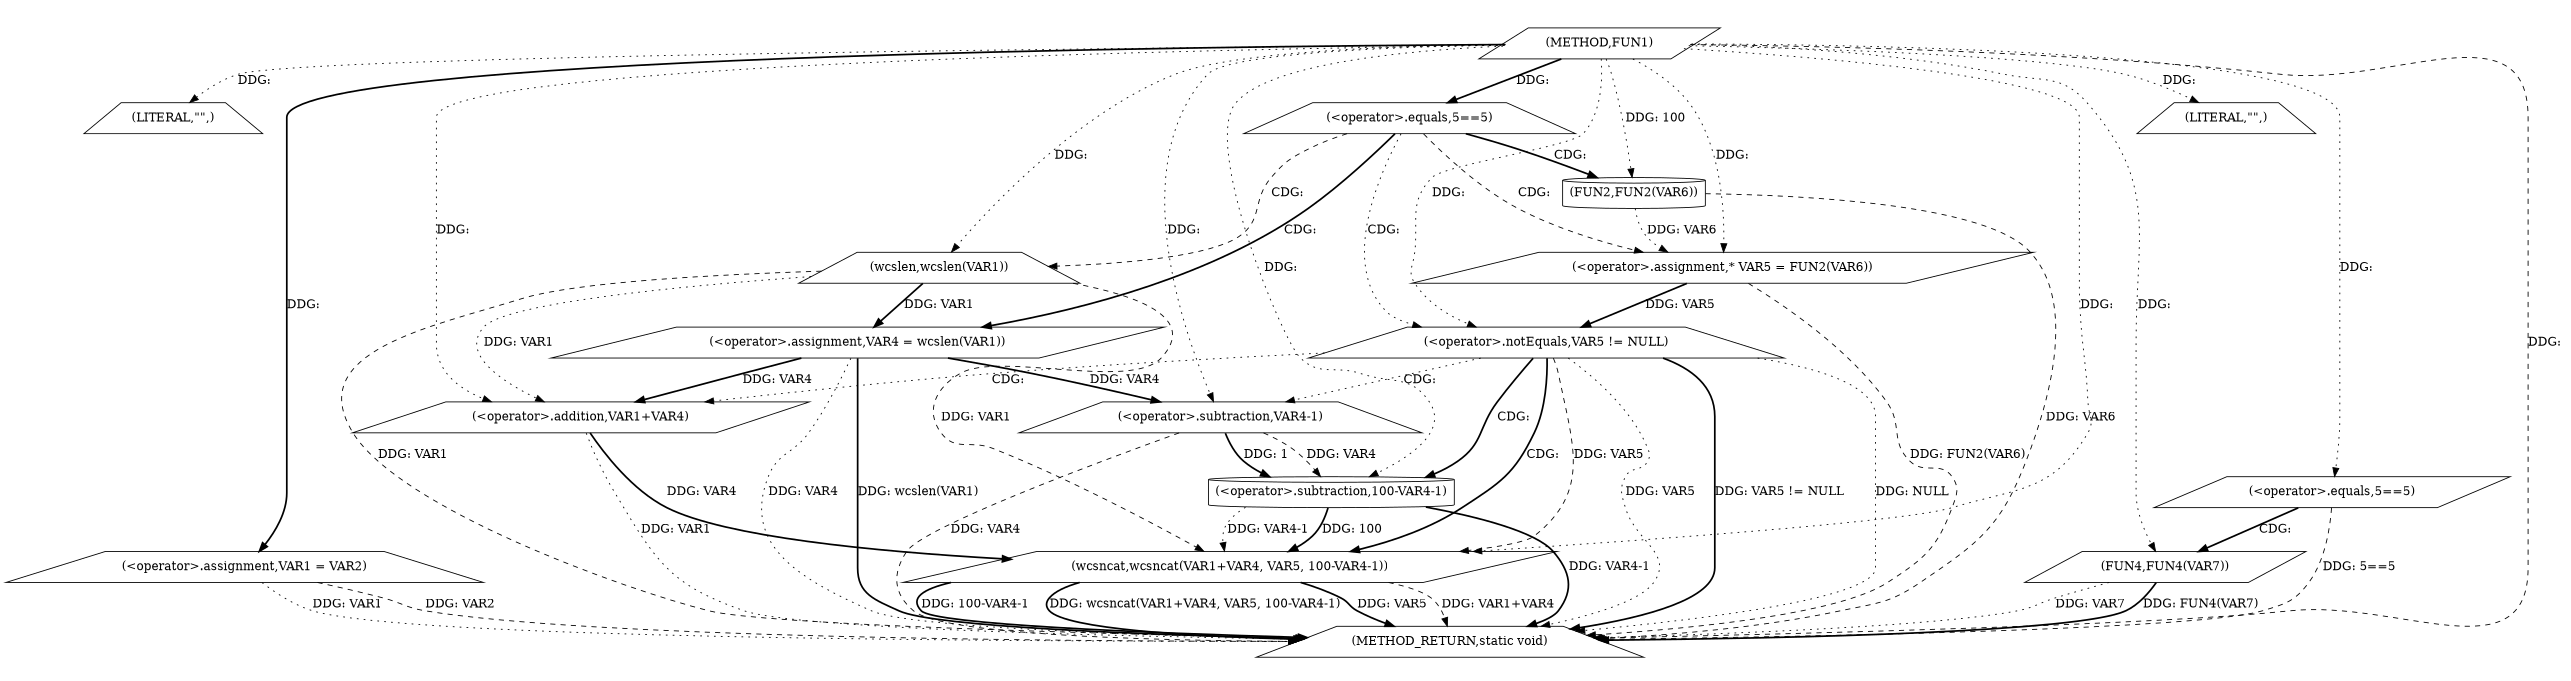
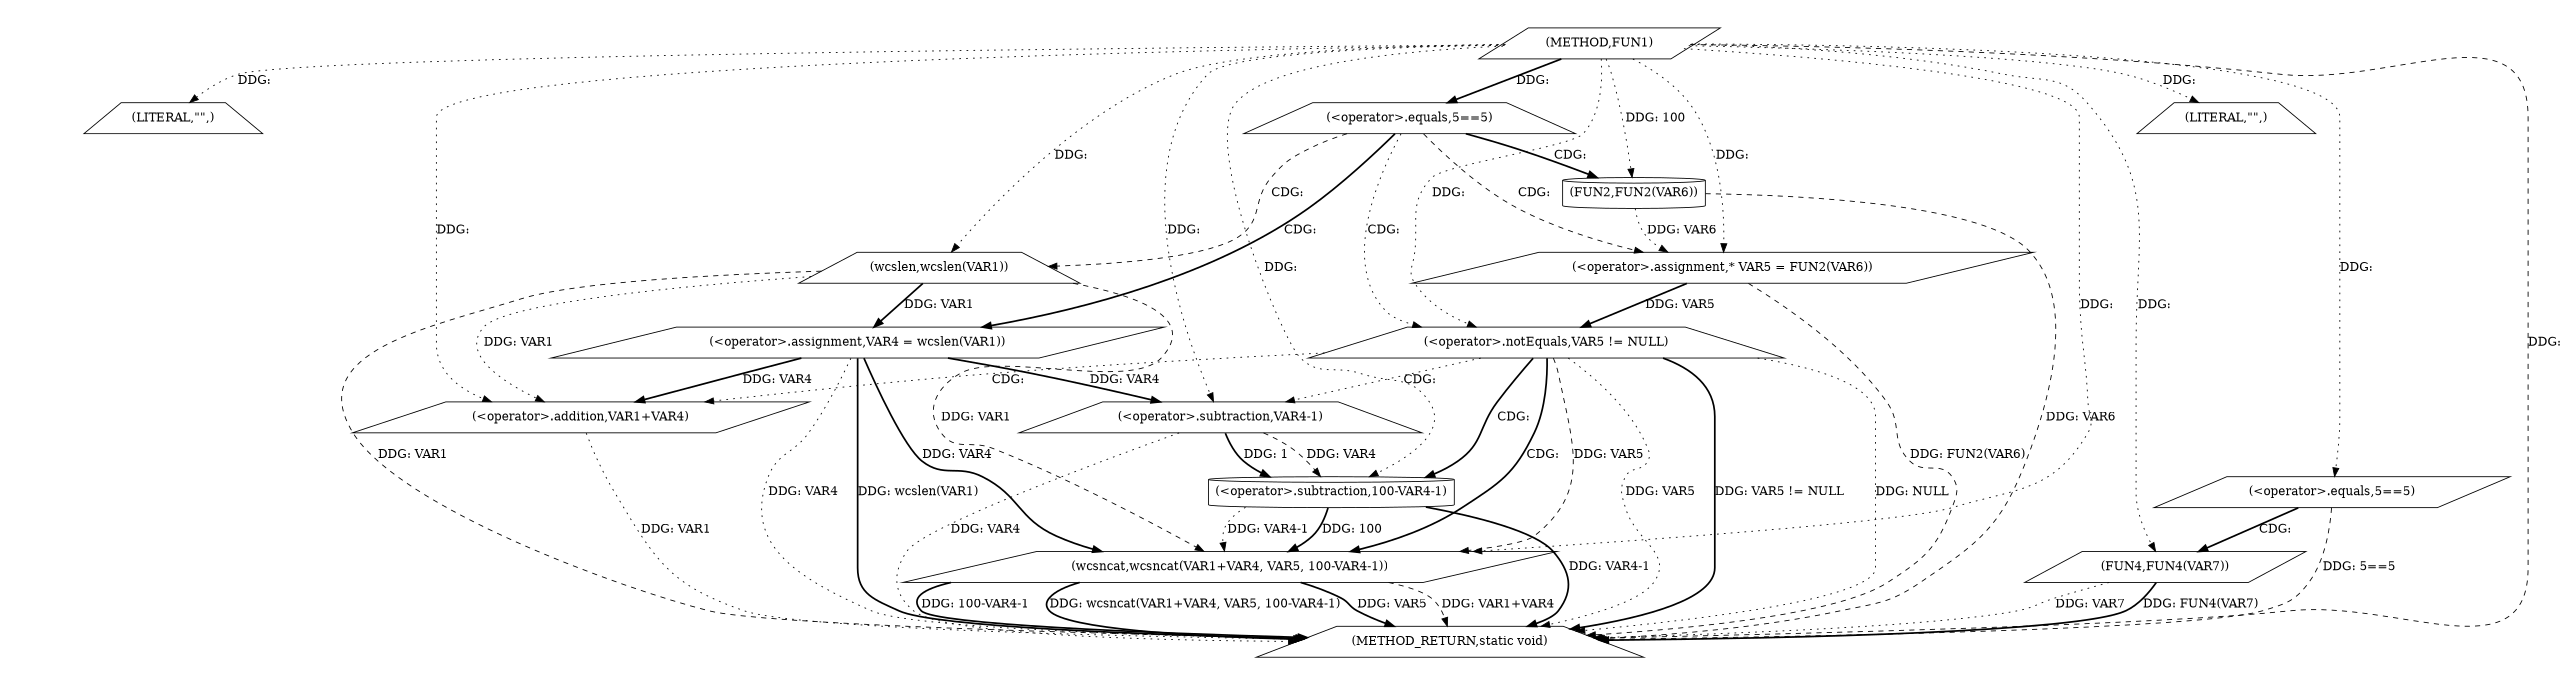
edge "(<operator>.addition,VAR1+VAR4)" -> "(wcsncat,wcsncat(VAR1+VAR4, VAR5, 100-VAR4-1))": now "(<operator>.assignment,VAR4 = wcslen(VAR1))" -> "(wcsncat,wcsncat(VAR1+VAR4, VAR5, 100-VAR4-1))"
node "(<operator>.assignment,VAR1 = VAR2)": removed
edge "(<operator>.subtraction,VAR4-1)" -> "(METHOD_RETURN,static void)": style dashed -> dotted
